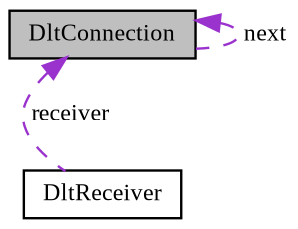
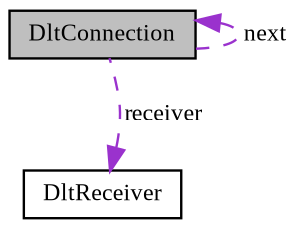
edge "DltReceiver" -> "DltConnection": reversed
